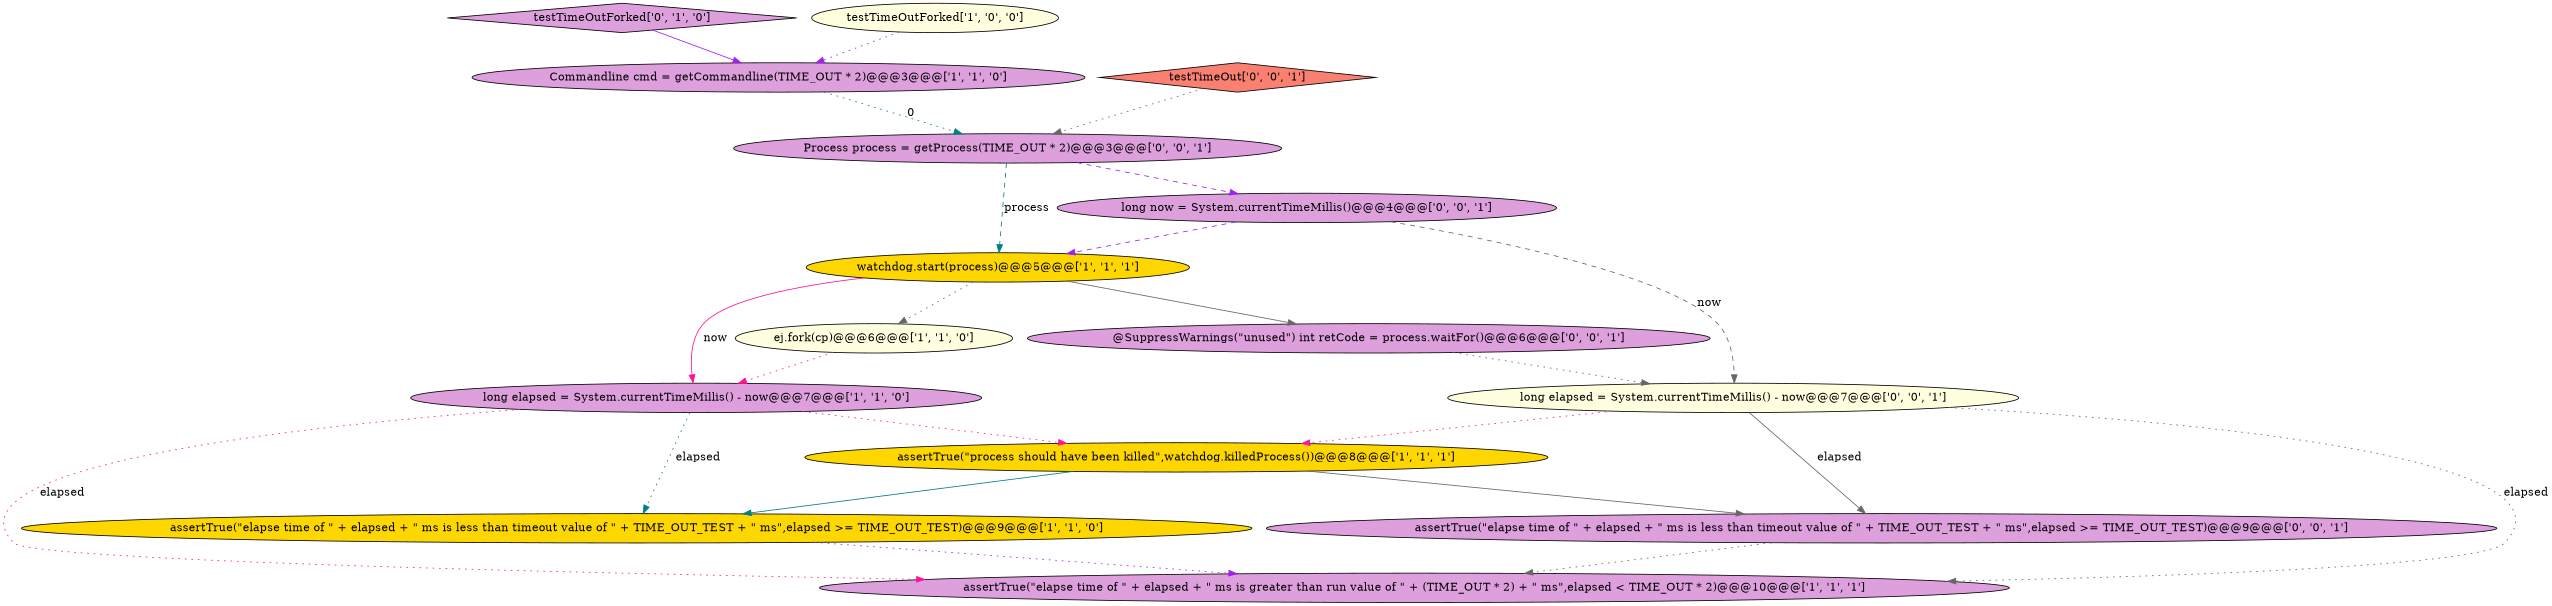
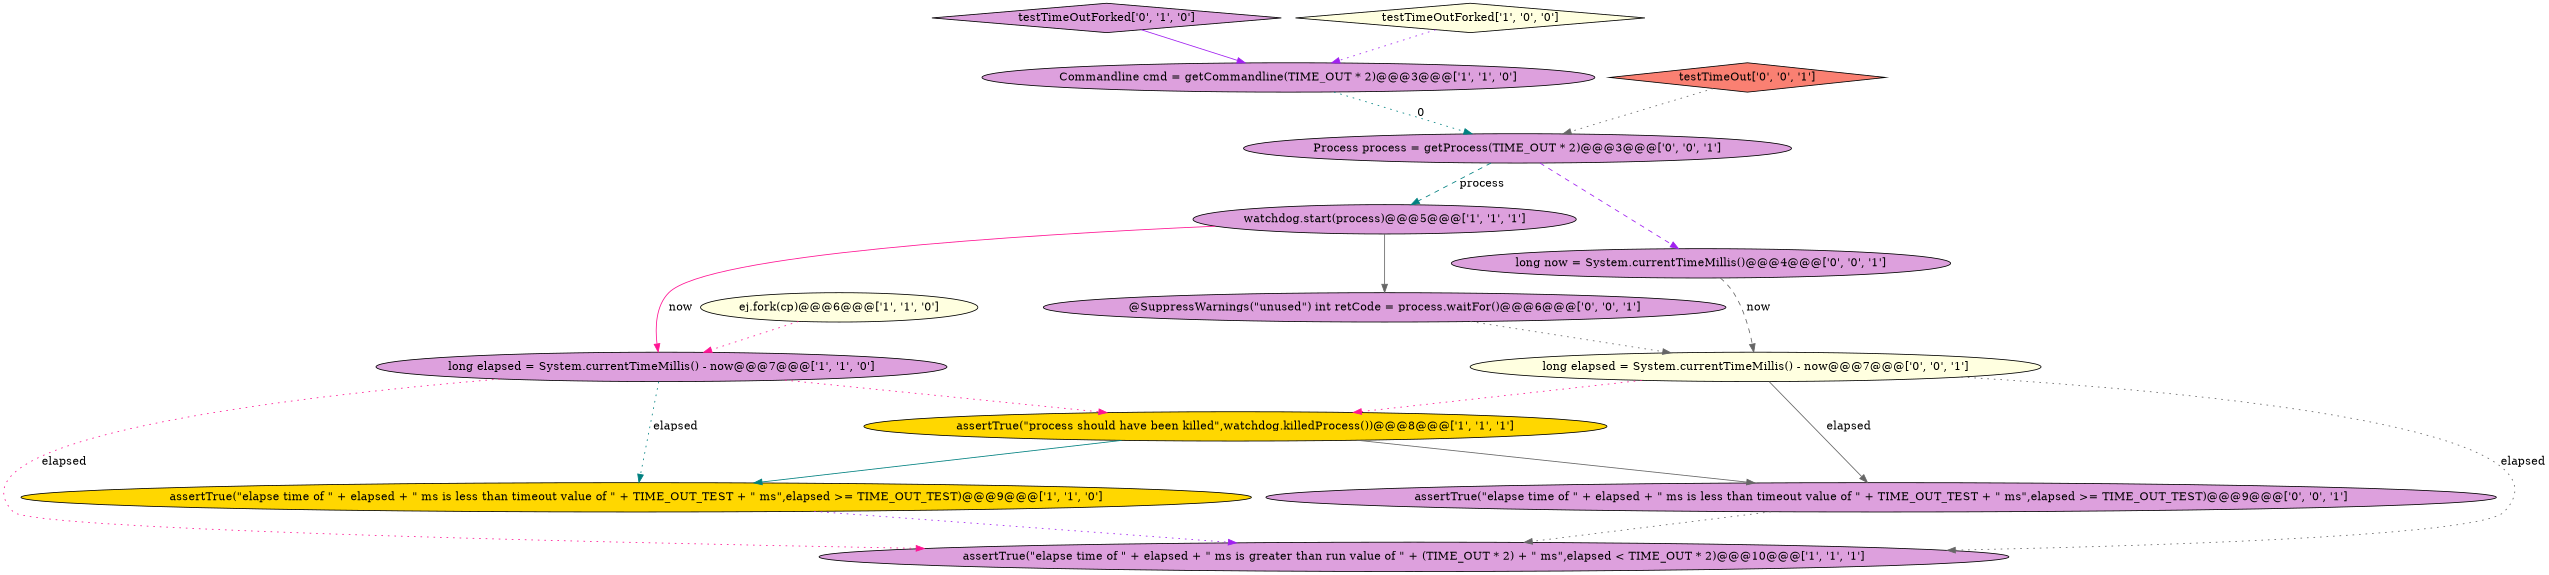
node "testTimeOutForked['1', '0', '0']": shape ellipse -> diamond
edge "long now = System.currentTimeMillis()@@@4@@@['0', '0', '1']" -> "watchdog.start(process)@@@5@@@['1', '1', '1']": removed
node "watchdog.start(process)@@@5@@@['1', '1', '1']": fillcolor gold -> plum
edge "watchdog.start(process)@@@5@@@['1', '1', '1']" -> "ej.fork(cp)@@@6@@@['1', '1', '0']": removed
